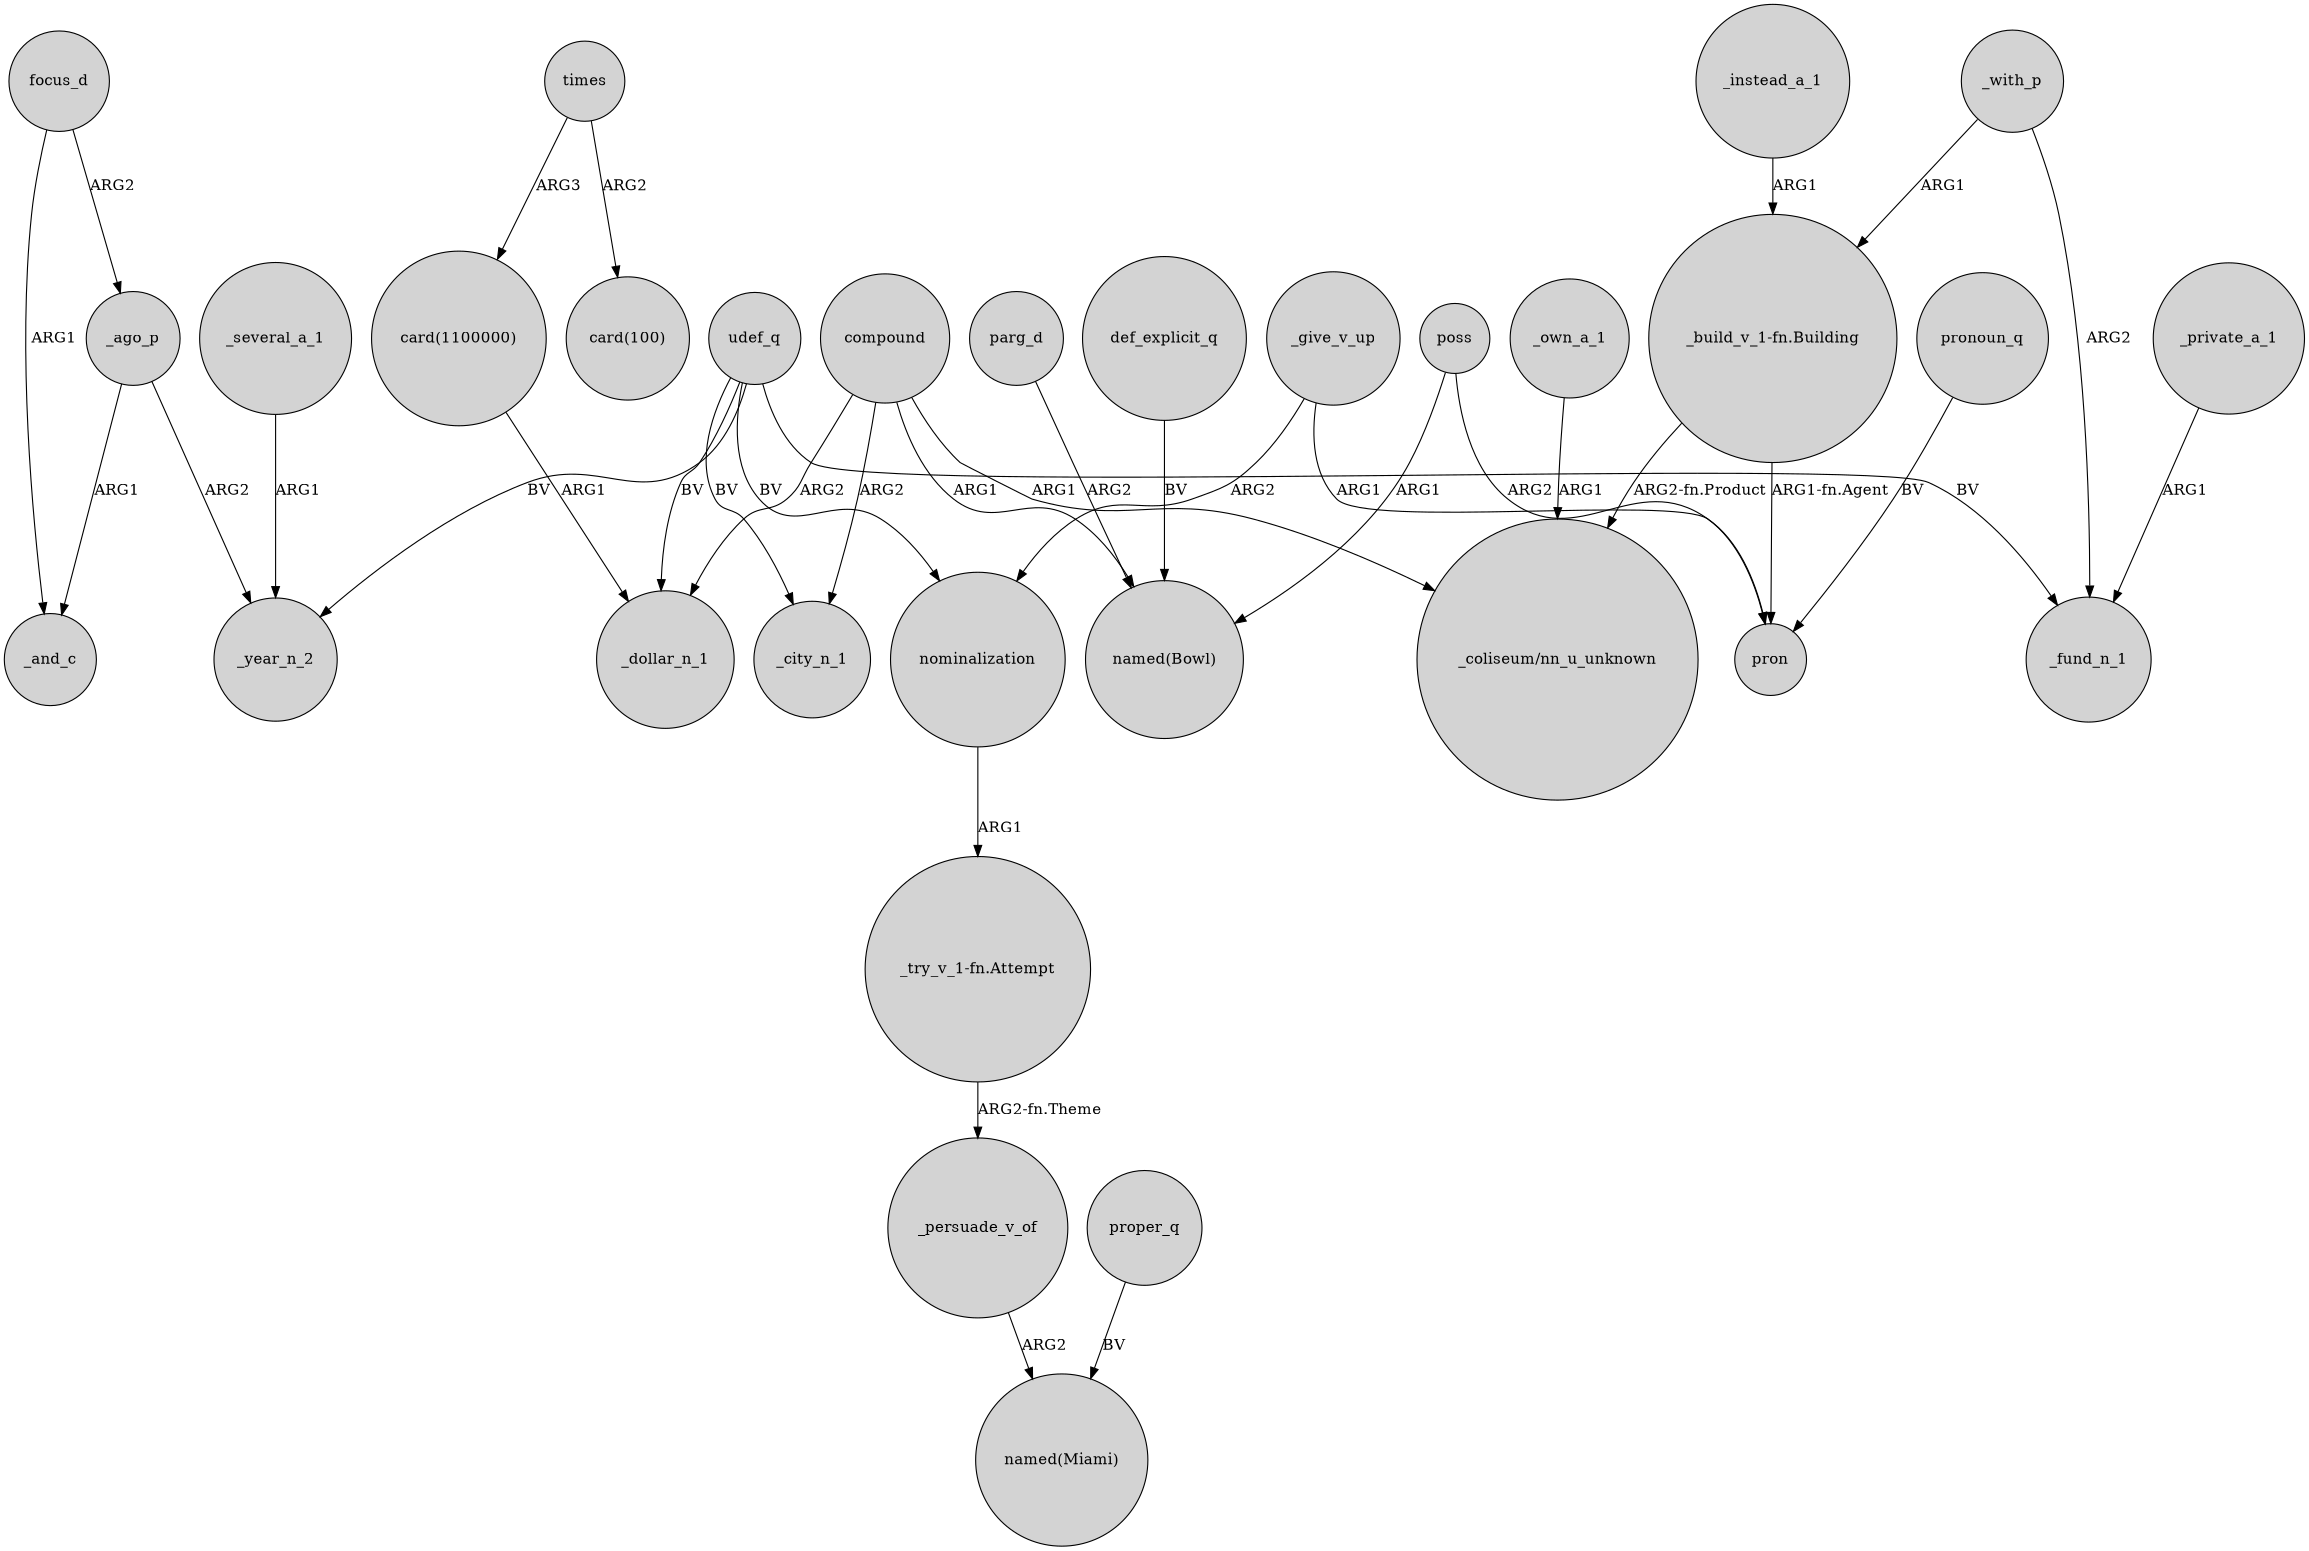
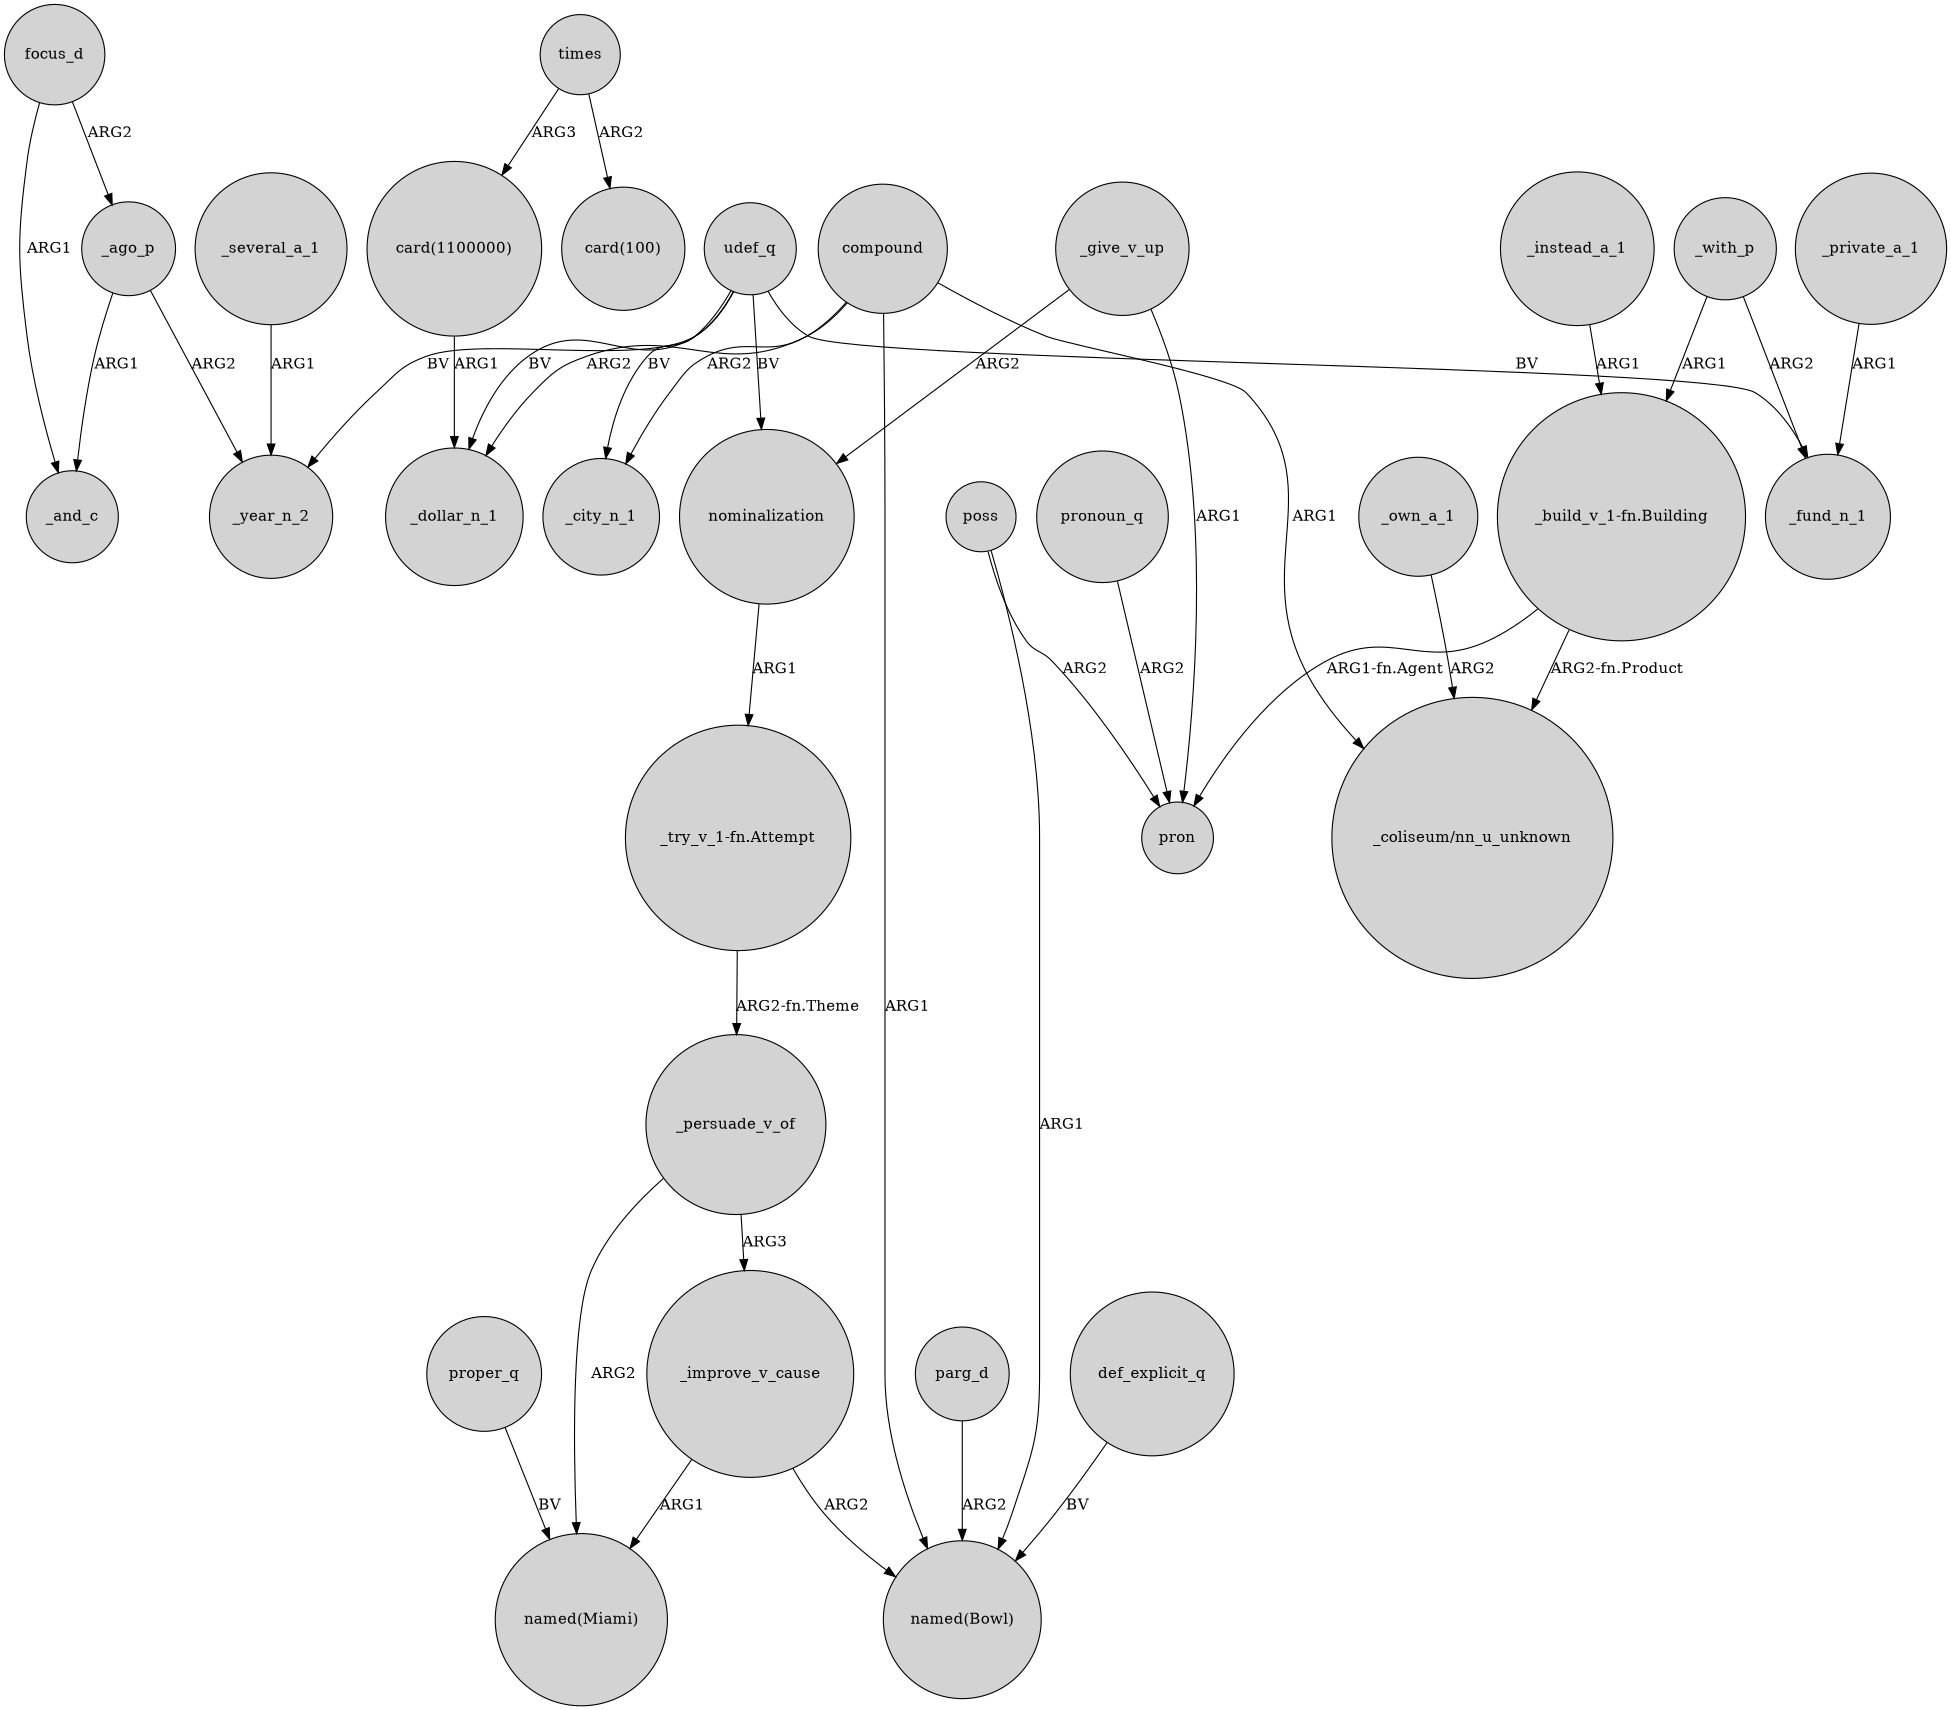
edge "_own_a_1" -> "_coliseum/nn_u_unknown": label "ARG1" -> "ARG2"
edge "pronoun_q" -> "pron": label "BV" -> "ARG2"
node "_improve_v_cause": added
